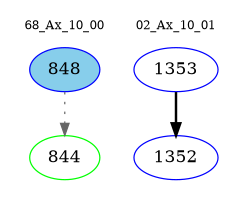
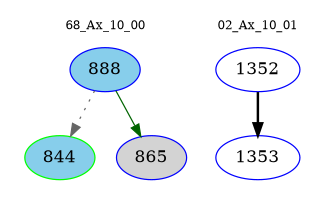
node "848": label "848" -> "888"
edge "1353" -> "1352": reversed
node "844": fillcolor white -> skyblue
node "865": added
